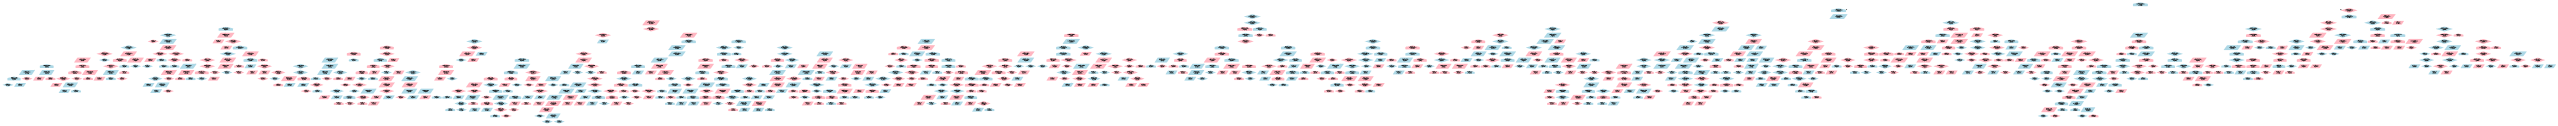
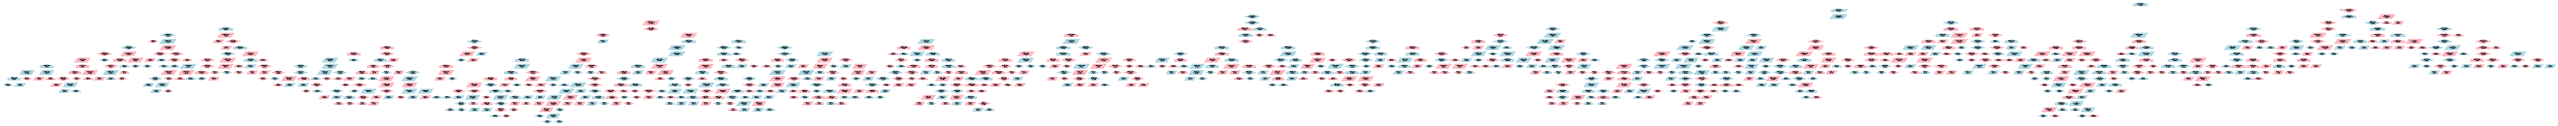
node "squared_error = 0.0 samples = 1 value = 582933.0": added
node "squared_error = 0.0 samples = 1 value = 274300.0": removed
node "squared_error = 0.0 samples = 1 value = 185900.0": removed
node "squared_error = 0.0 samples = 2 value = 135000.0": added
